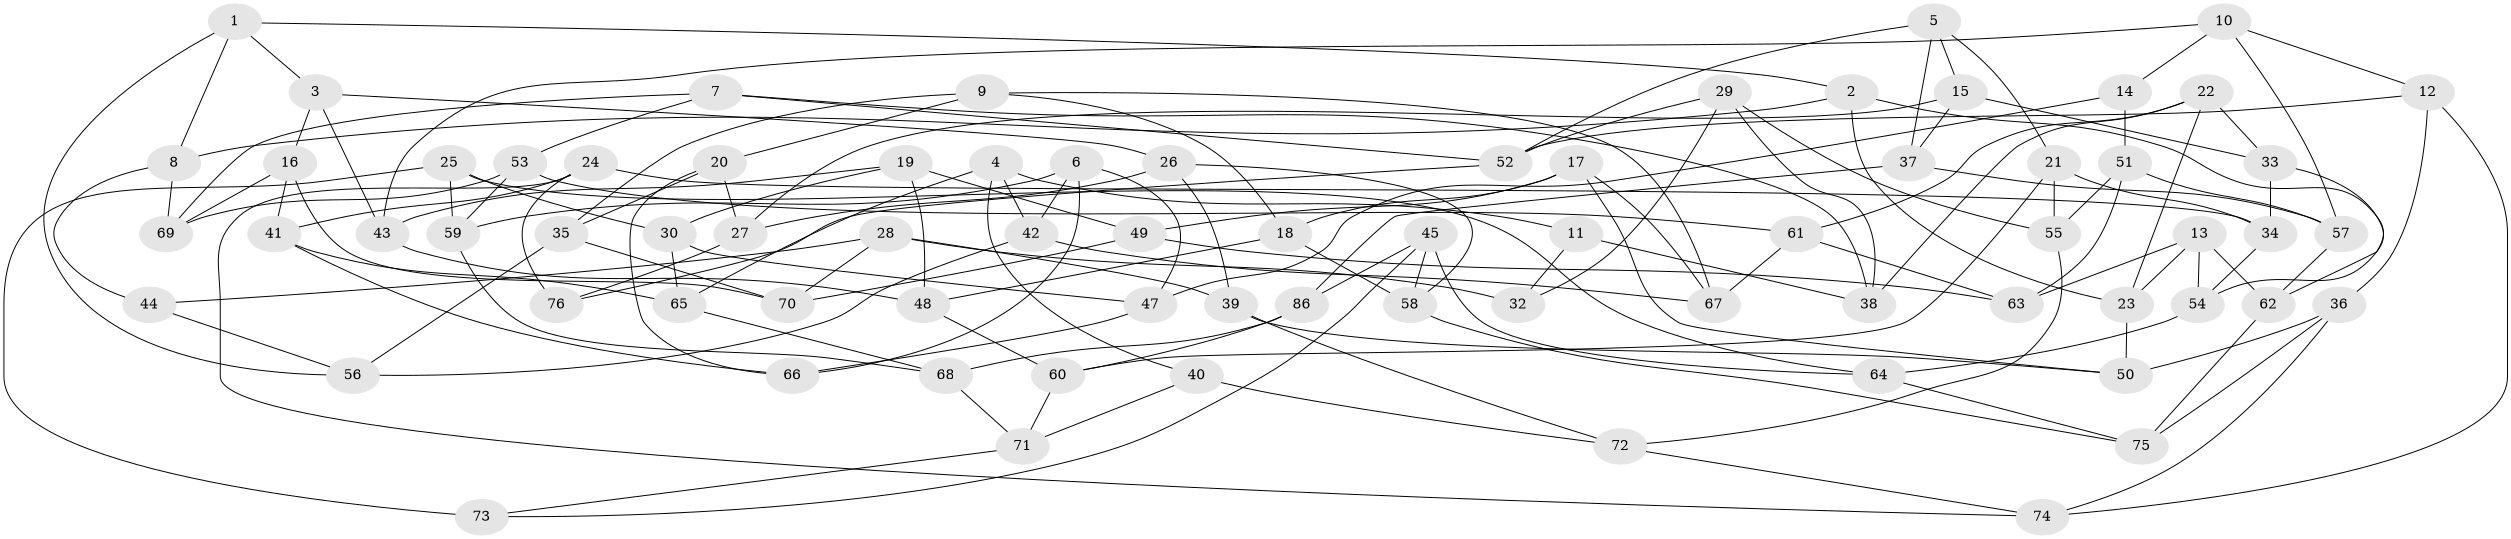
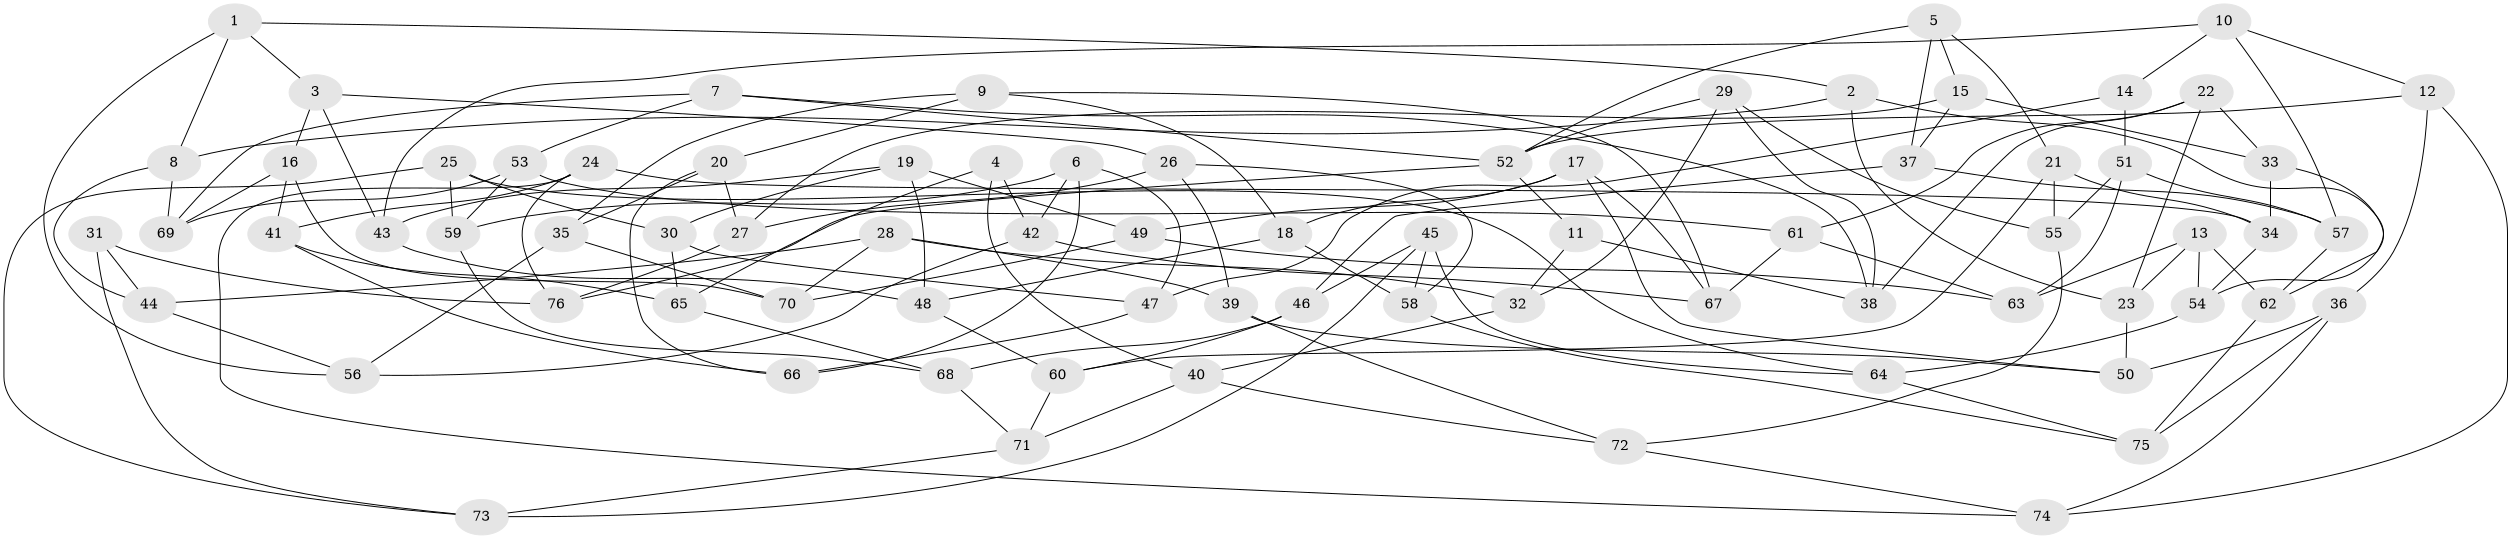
edge "4" -- "11": now "52" -- "11"
node "31": added
node "86": label "86" -> "46"
edge "32" -- "40": added
